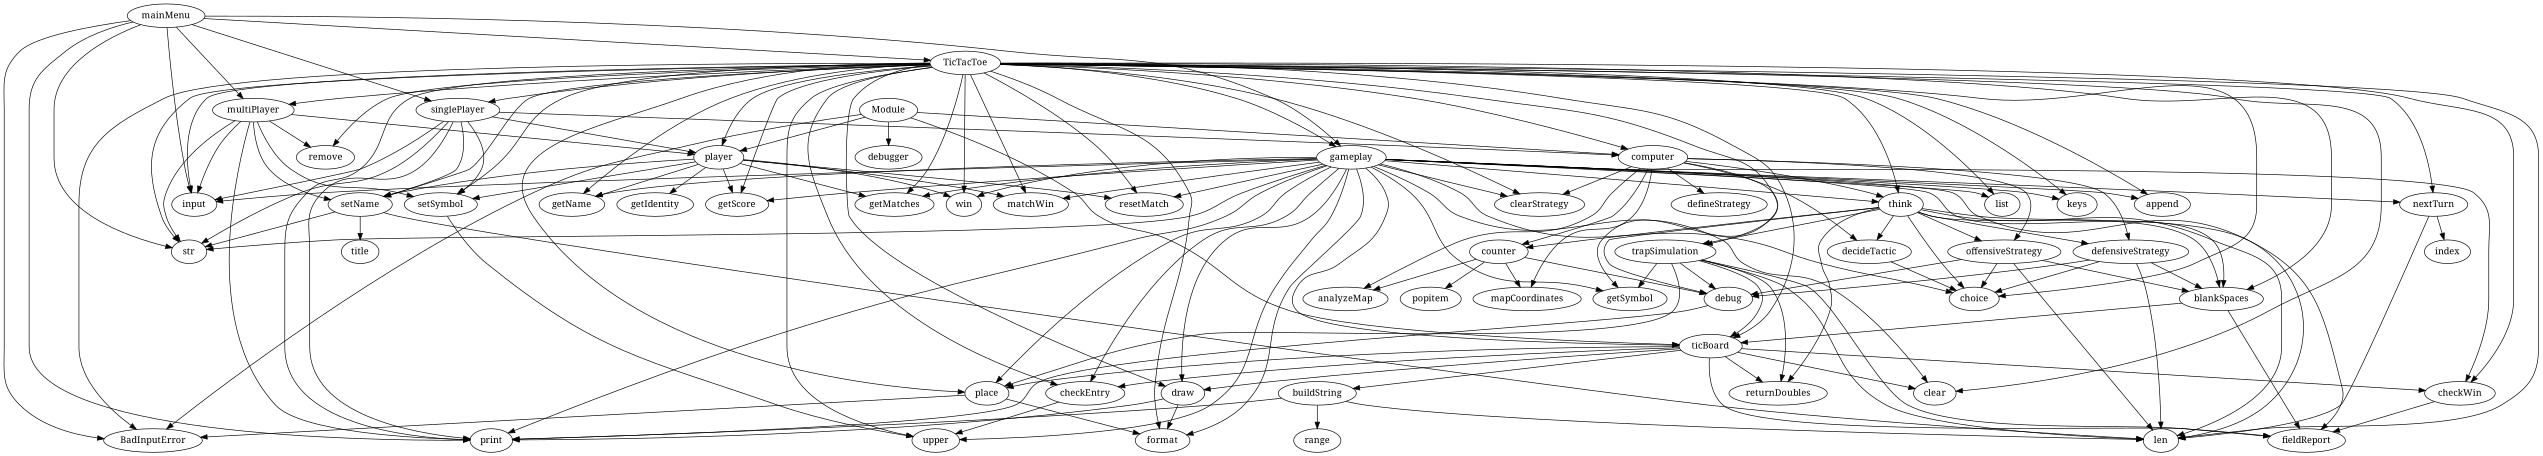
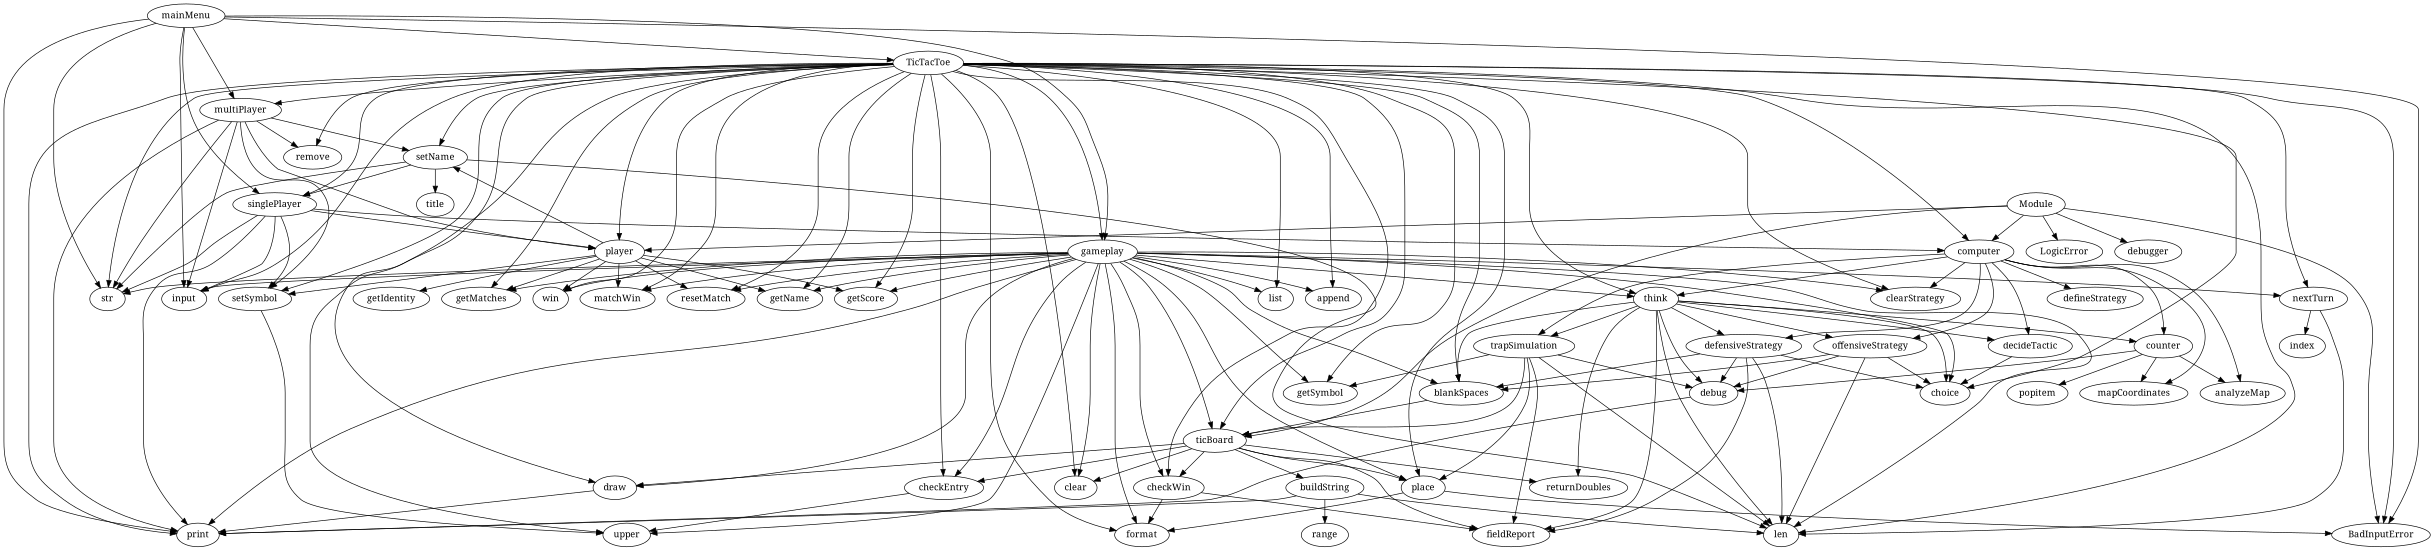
edge "singlePlayer" -> "setName": reversed
node "keys": removed
node "LogicError": added
edge "trapSimulation" -> "returnDoubles": removed
edge "blankSpaces" -> "fieldReport": now "defensiveStrategy" -> "fieldReport"
edge "draw" -> "format": now "checkWin" -> "format"
